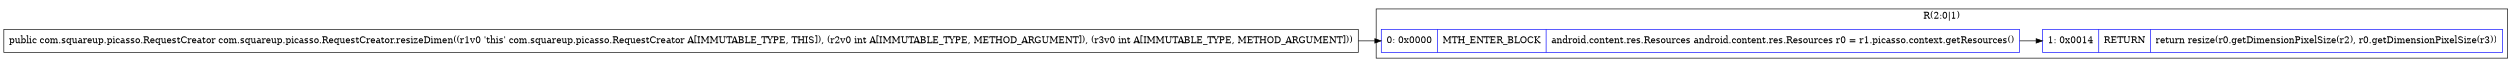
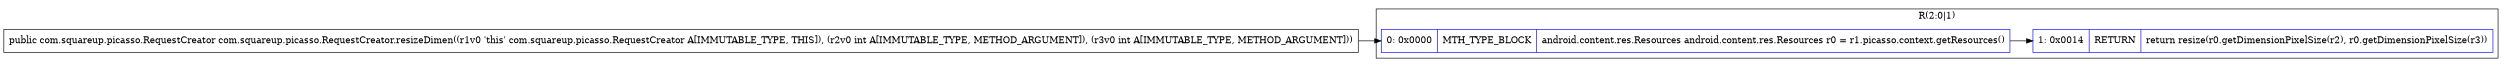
node "0: 0x0000": text "MTH_ENTER_BLOCK" -> "MTH_TYPE_BLOCK"
